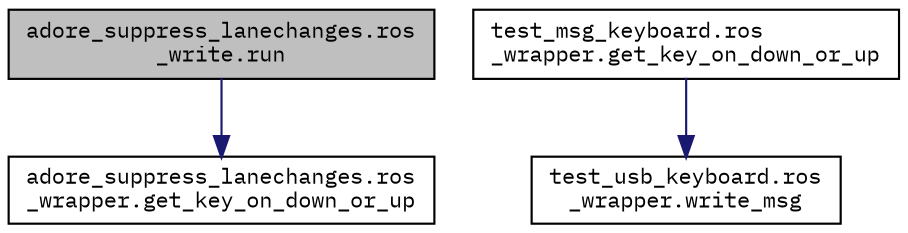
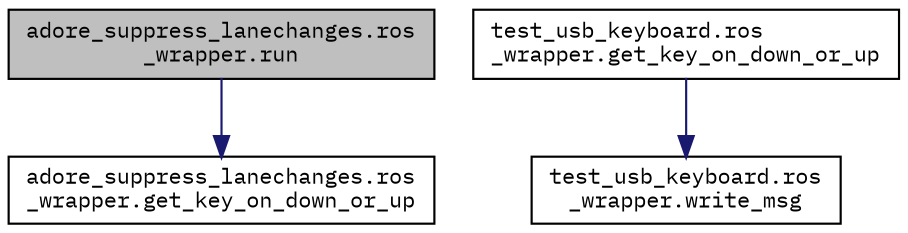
node "adore_suppress_lanechanges.ros _write.run": label "adore_suppress_lanechanges.ros _write.run" -> "adore_suppress_lanechanges.ros _wrapper.run"
node "test_msg_keyboard.ros _wrapper.get_key_on_down_or_up": label "test_msg_keyboard.ros _wrapper.get_key_on_down_or_up" -> "test_usb_keyboard.ros _wrapper.get_key_on_down_or_up"
